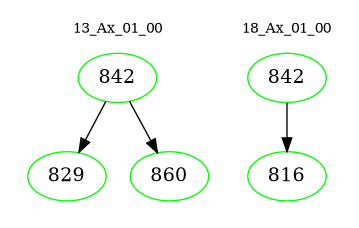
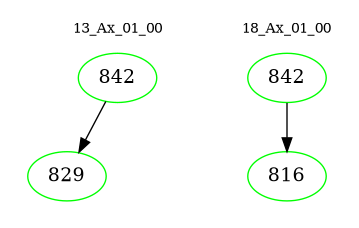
node "860": removed
